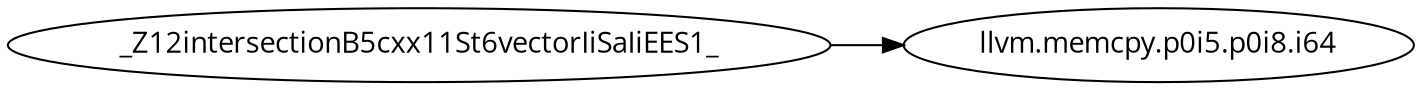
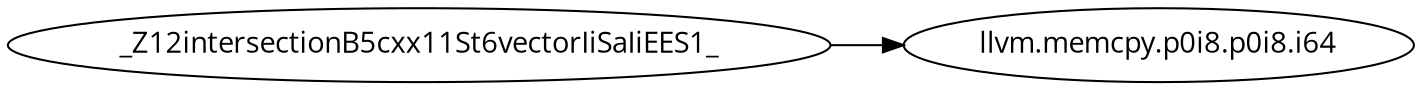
node "llvm.memcpy.p0i5.p0i8.i64": label "llvm.memcpy.p0i5.p0i8.i64" -> "llvm.memcpy.p0i8.p0i8.i64"
